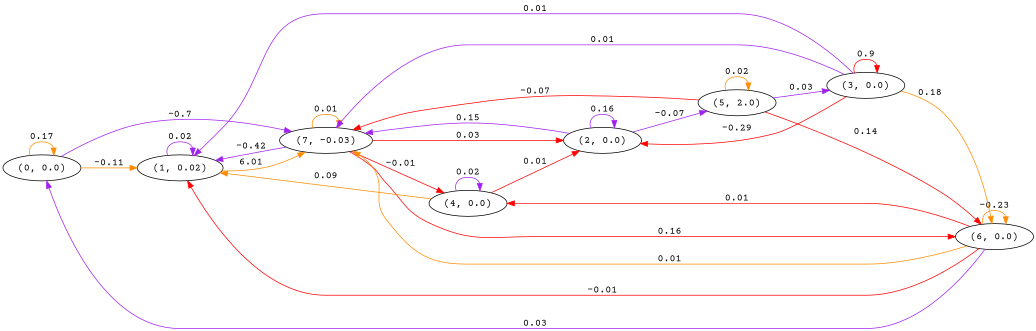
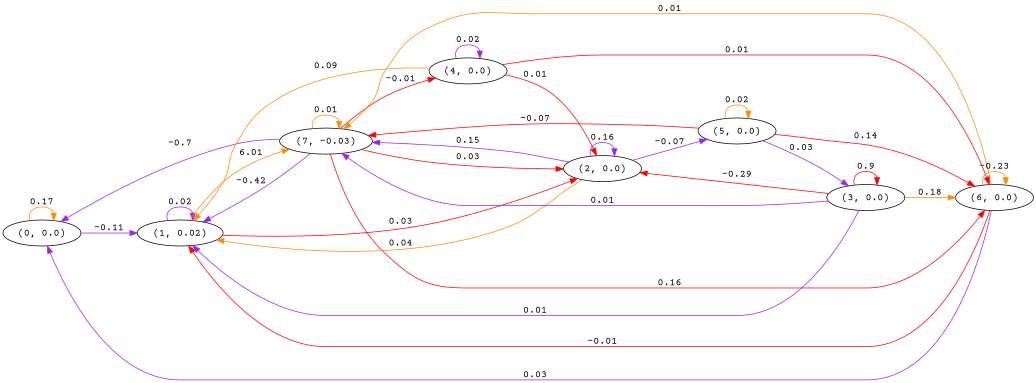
node "(5, 2.0)": label "(5, 2.0)" -> "(5, 0.0)"
edge "(0, 0.0)" -> "(7, -0.03)": reversed
edge "(0, 0.0)" -> "(1, 0.02)": color darkorange -> purple
edge "(6, 0.0)" -> "(4, 0.0)": reversed
edge "(1, 0.02)" -> "(2, 0.0)": added, label "0.03"
edge "(2, 0.0)" -> "(1, 0.02)": added, label "0.04"
